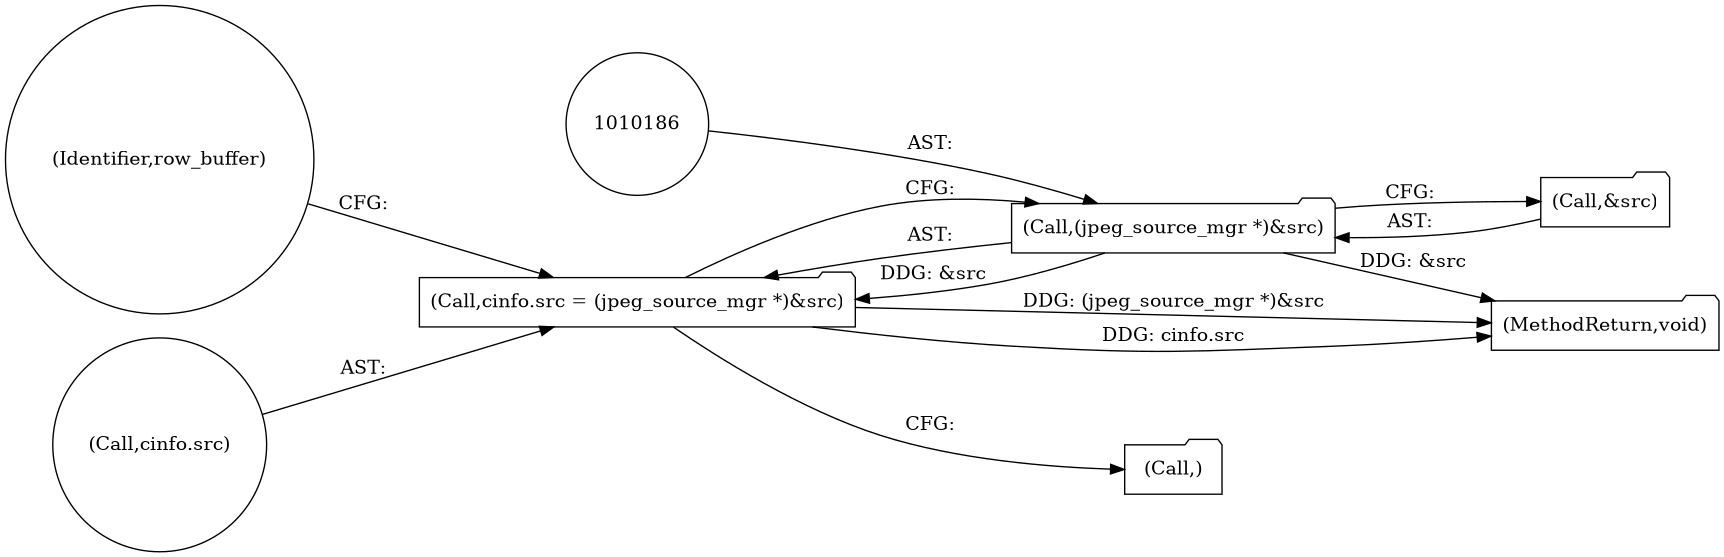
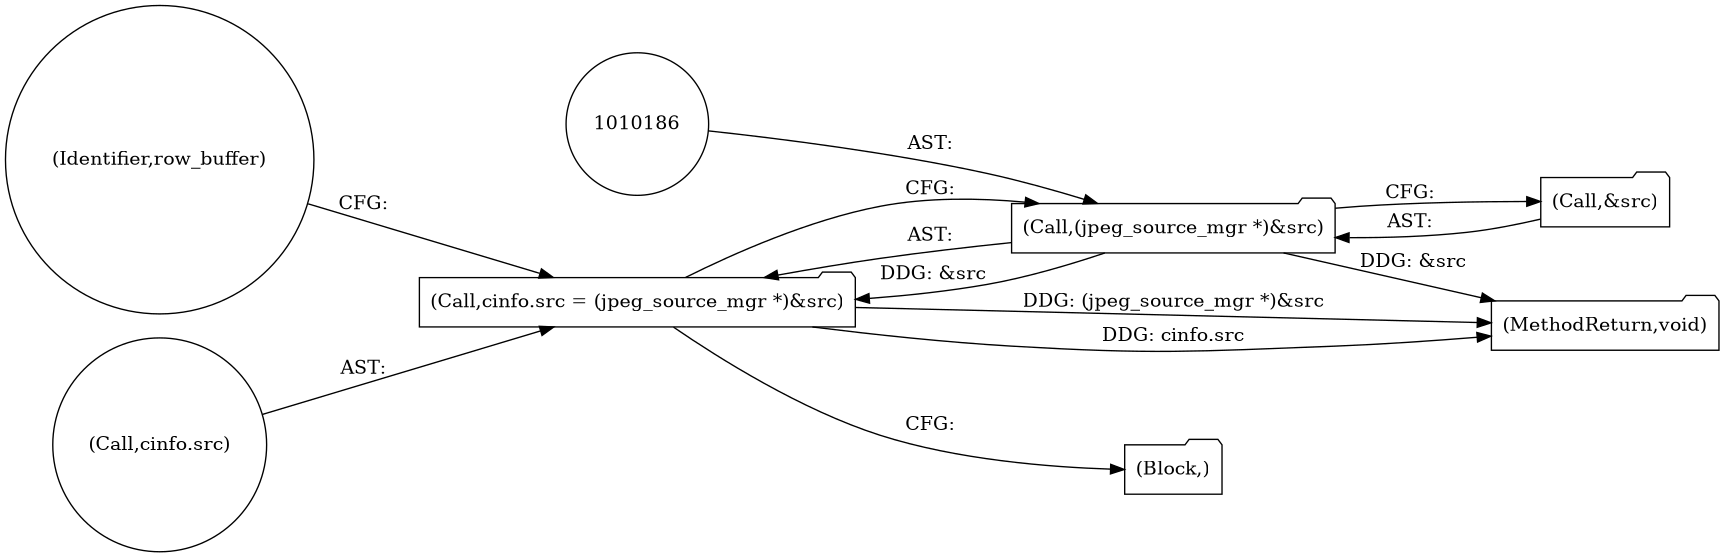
node "(Call,)": label "(Call,)" -> "(Block,)"
